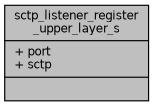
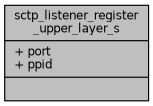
node "sctp_listener_register": text "+ sctp" -> "+ ppid"
